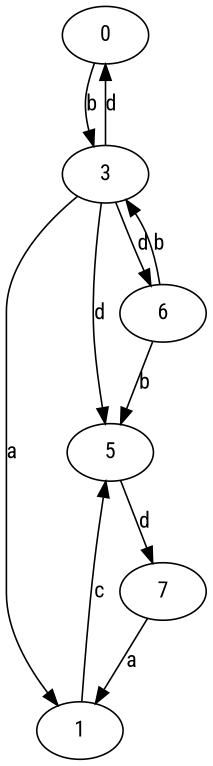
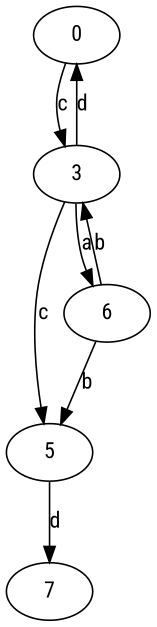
edge "0" -> "3": label "b" -> "c"
edge "3" -> "6": label "d" -> "a"
edge "3" -> "5": label "d" -> "c"
node "1": removed
